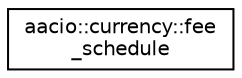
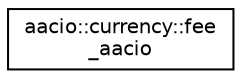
node "aacio::currency::fee _schedule": label "aacio::currency::fee _schedule" -> "aacio::currency::fee _aacio"
